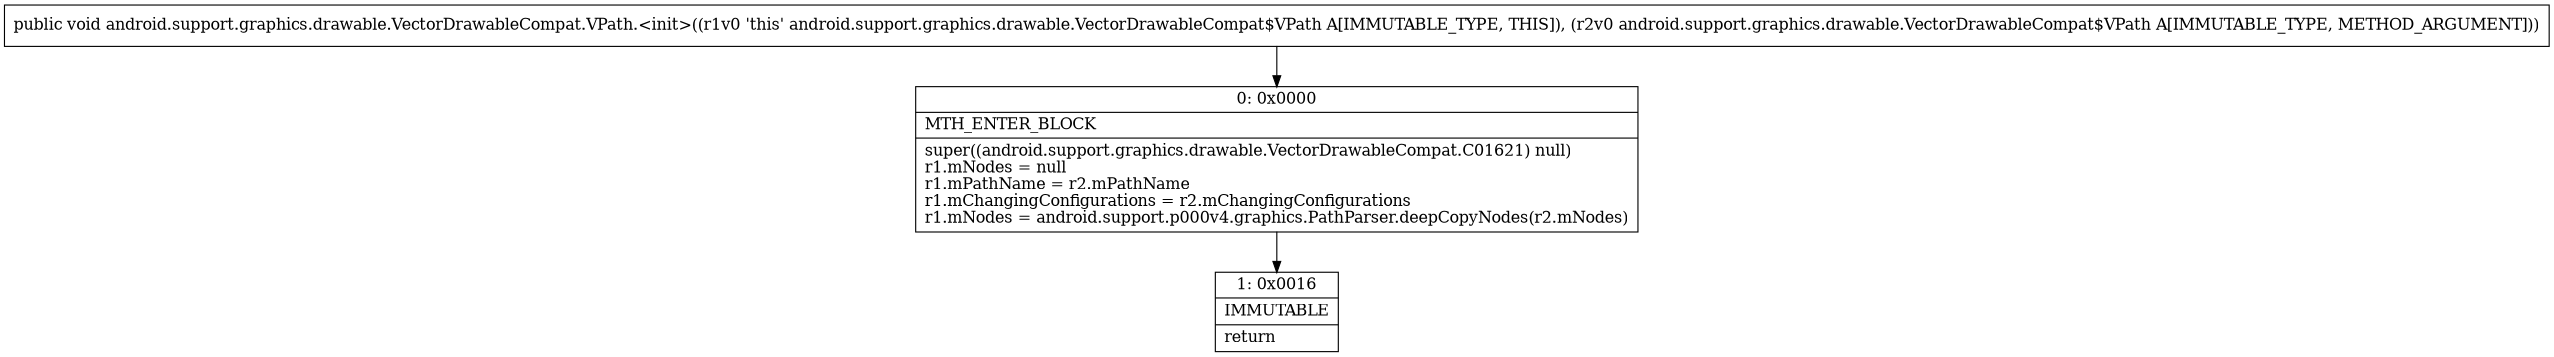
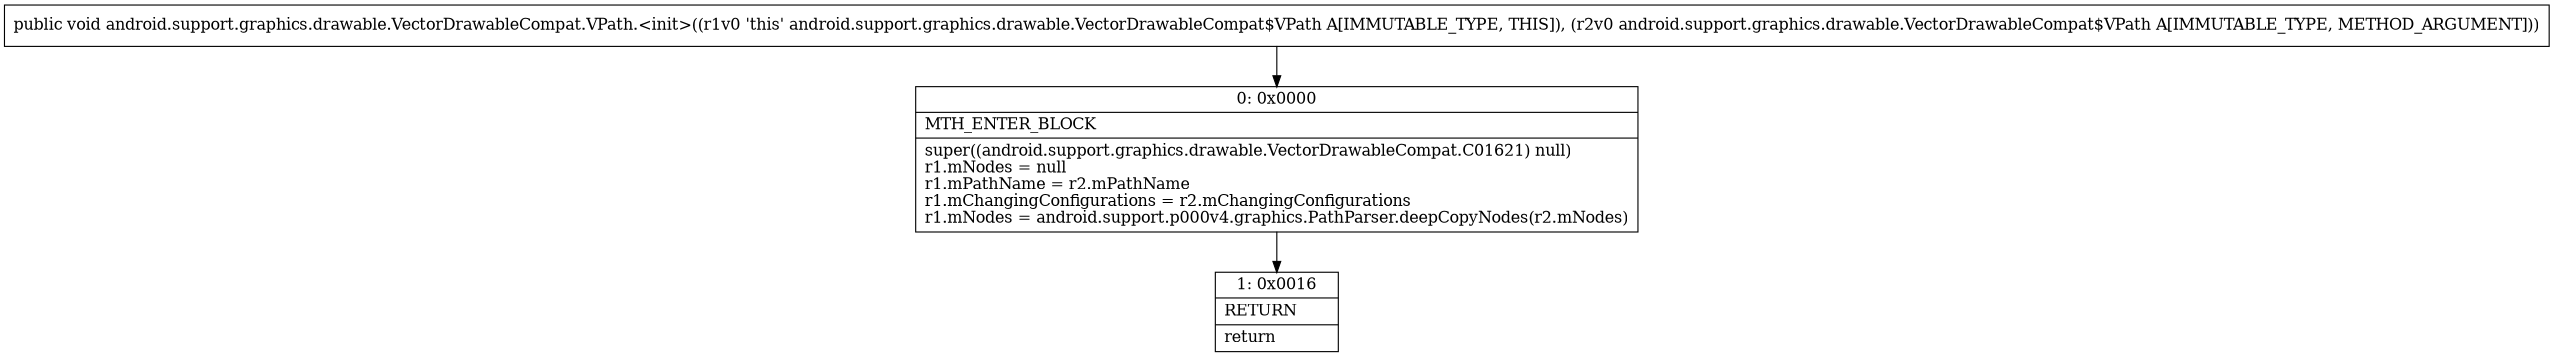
node "1: 0x0016": text "IMMUTABLE" -> "RETURN"
